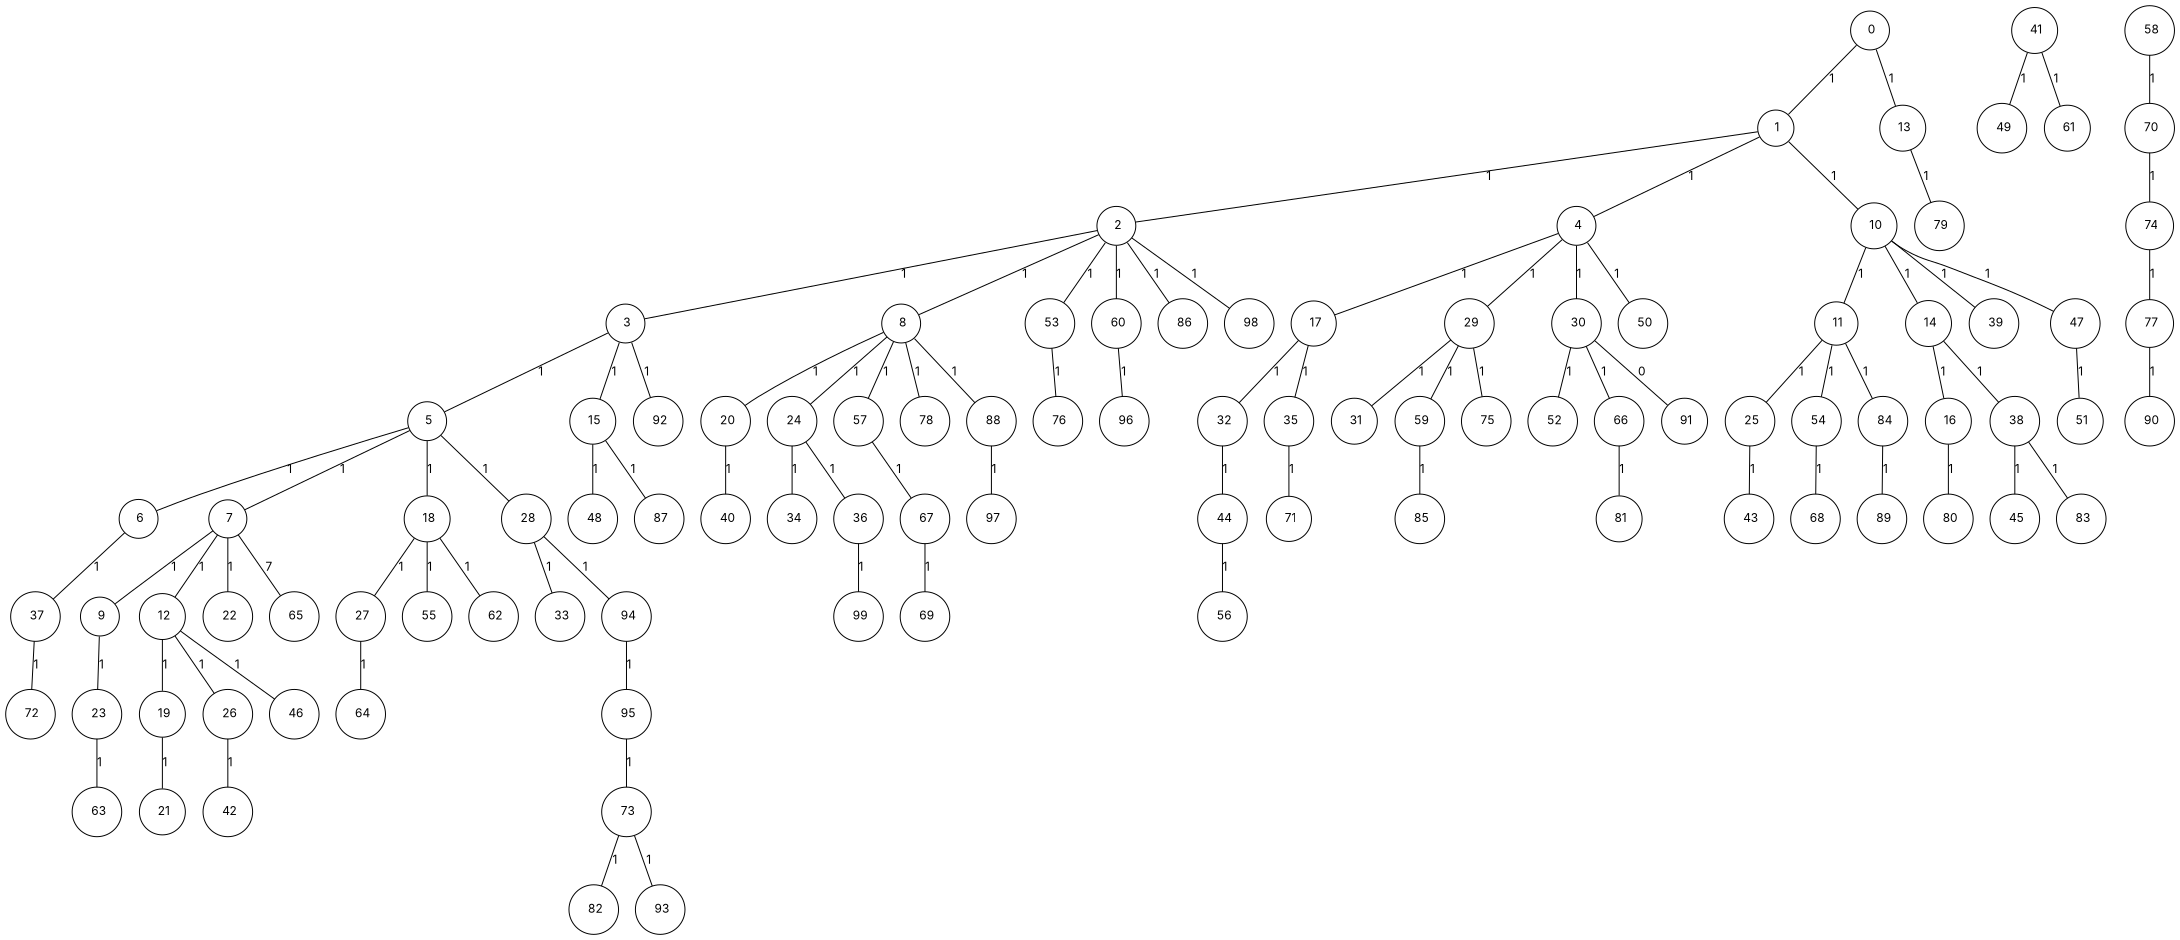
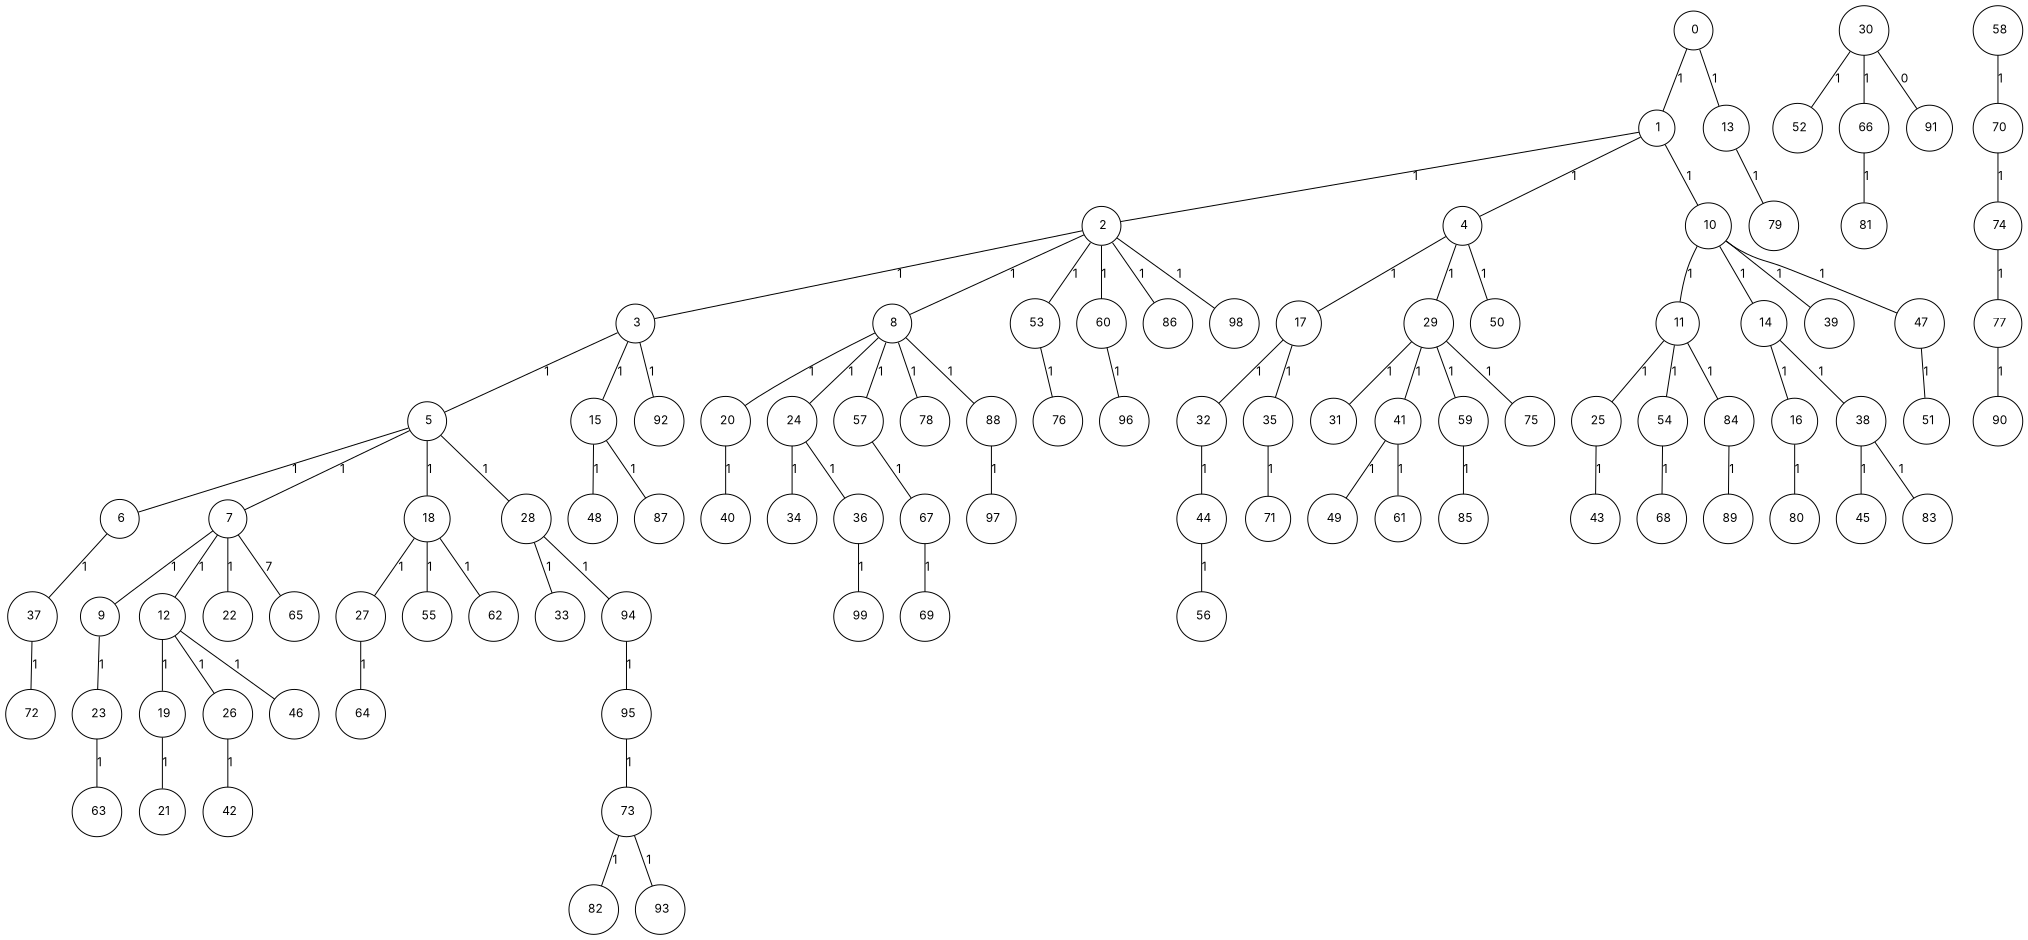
edge "4" -- "30": removed, label "1"
edge "29" -- "41": added, label "1"
